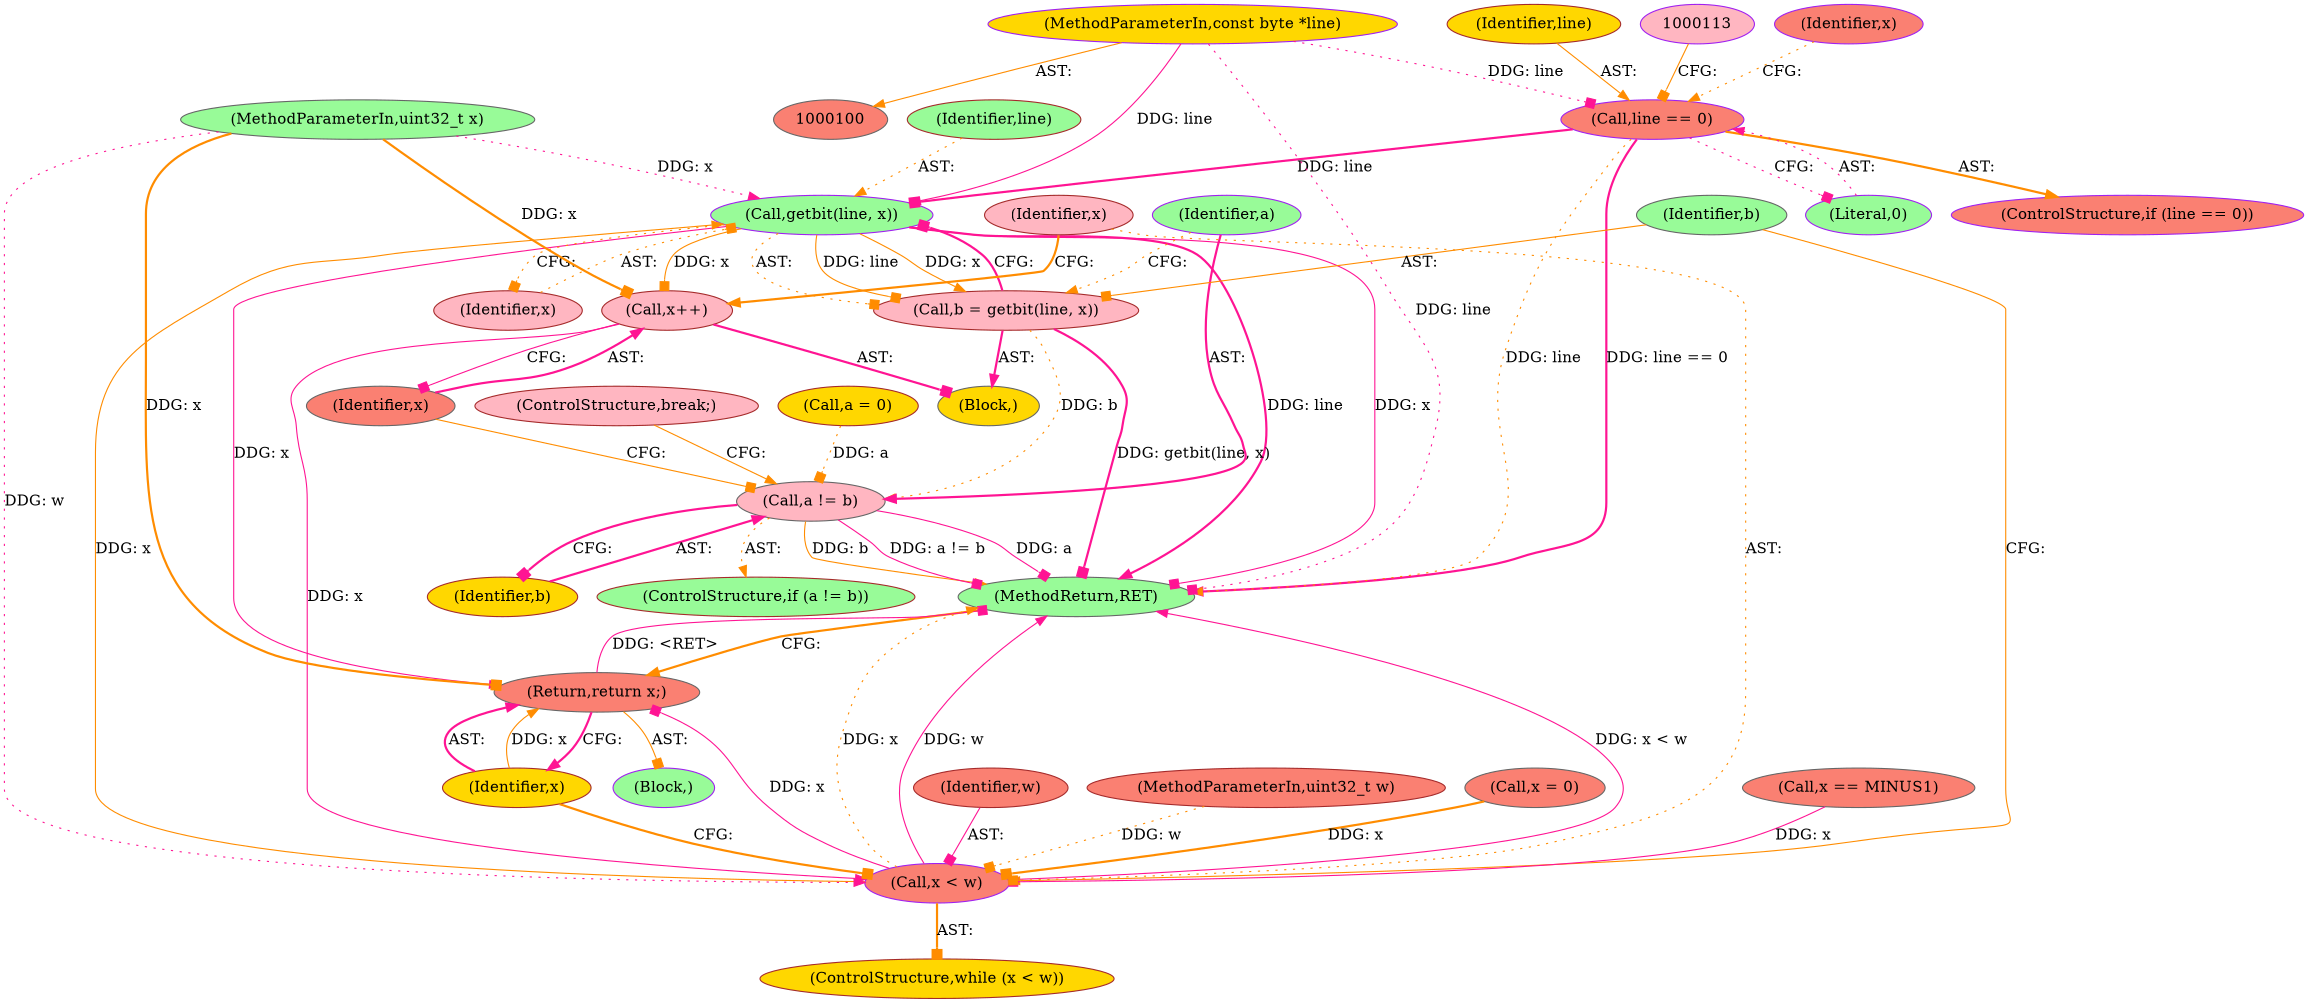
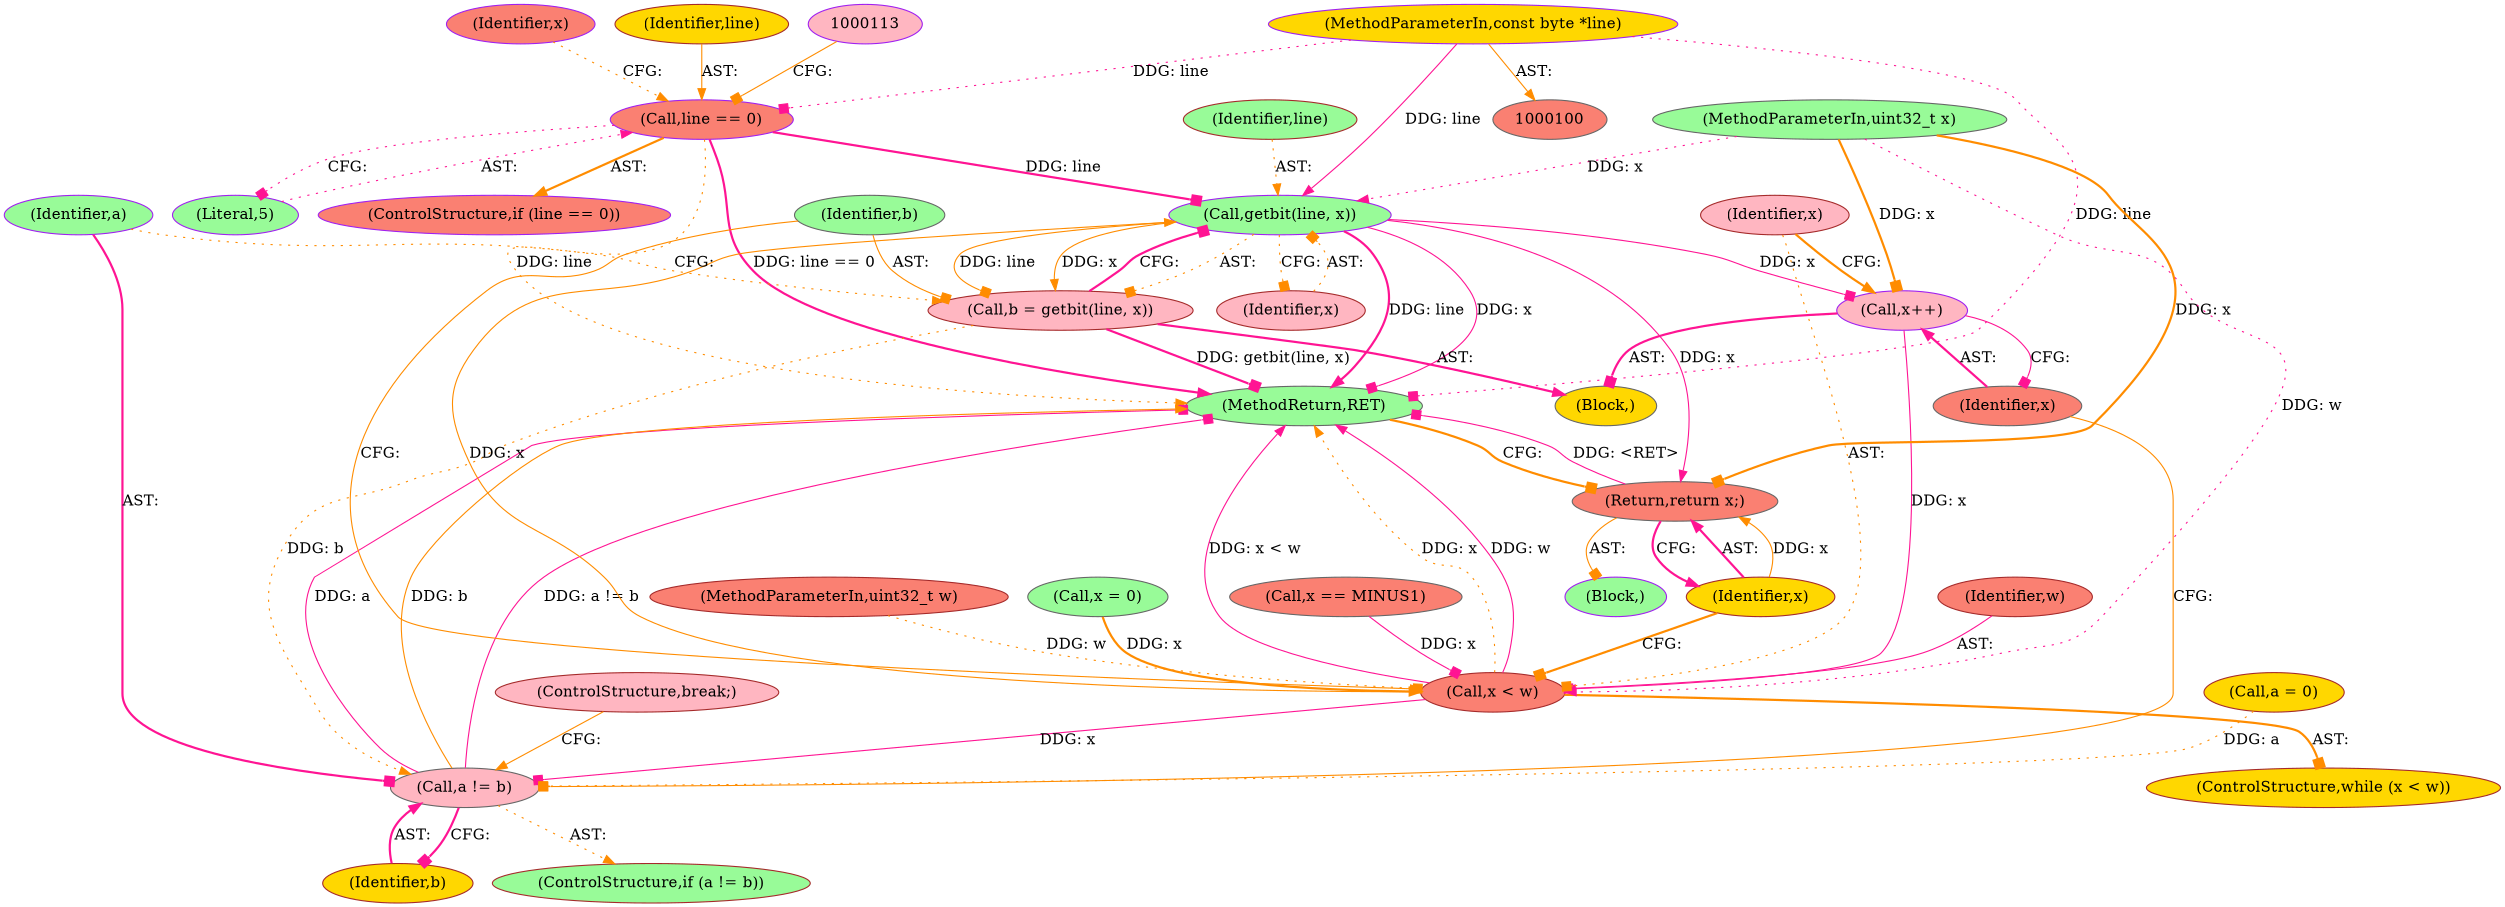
node "(Literal,0)": label "(Literal,0)" -> "(Literal,5)"
edge "(Call,getbit(line, x))" -> "(Call,x++)": color darkorange -> deeppink
node "(Call,x++)": color brown -> purple
edge "(Identifier,a)" -> "(Call,a != b)": arrowhead normal -> box
edge "(MethodReturn,RET)" -> "(Return,return x;)": arrowhead normal -> box
node "(Call,x = 0)": fillcolor salmon -> palegreen
edge "(Call,x < w)" -> "(Return,return x;)": now "(Call,x < w)" -> "(Call,a != b)"
edge "(Call,x = 0)" -> "(Call,x < w)": arrowhead box -> normal
node "(Call,x < w)": color purple -> brown
